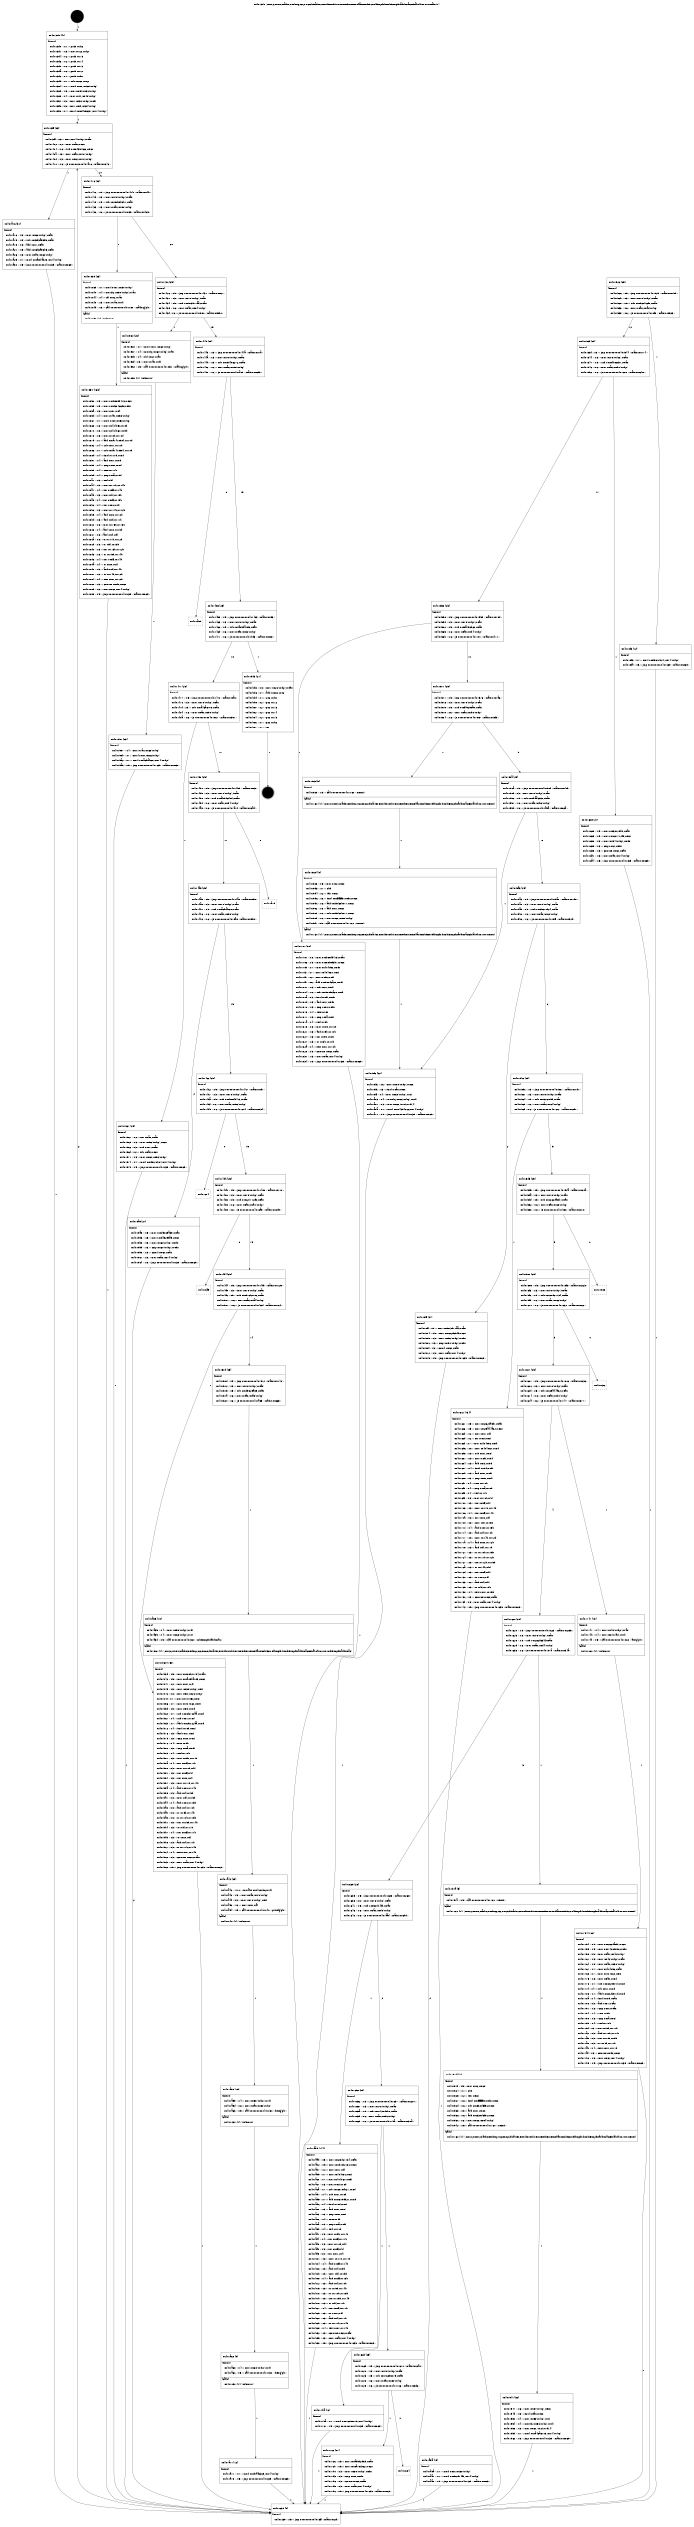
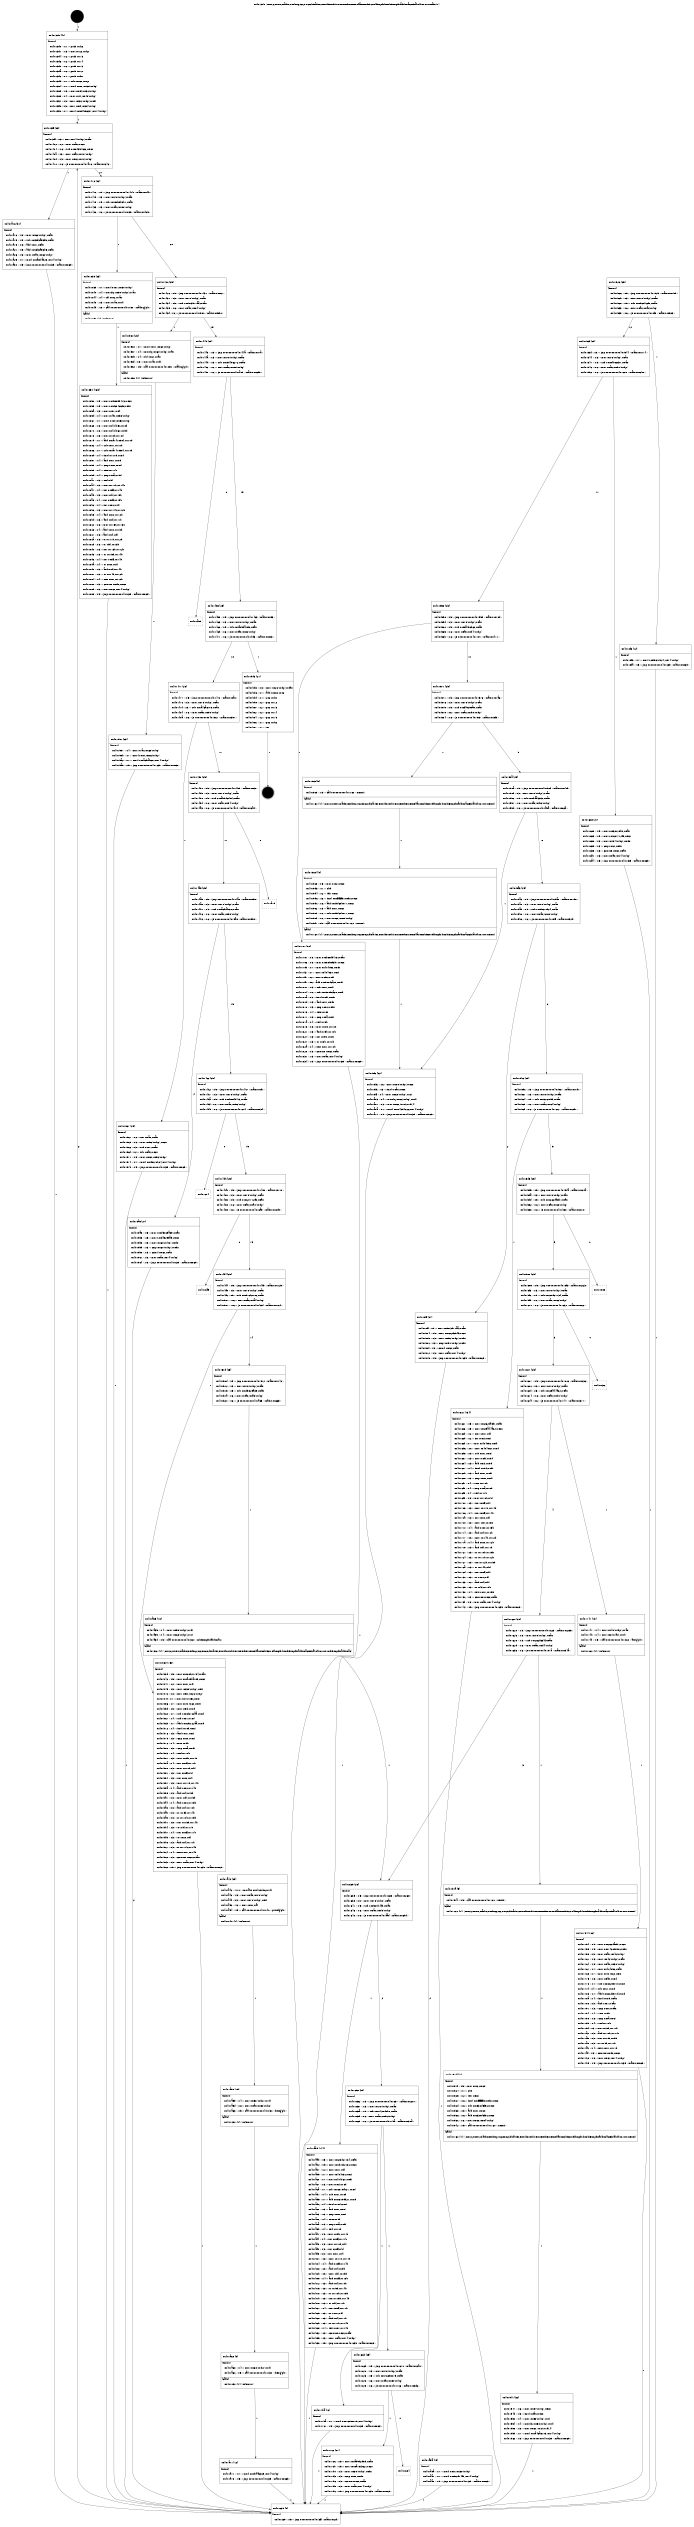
edge "0x401a35 [13]" -> "0x401a42 [23]": now "0x401a35 [13]" -> "0x401639 [25]"
